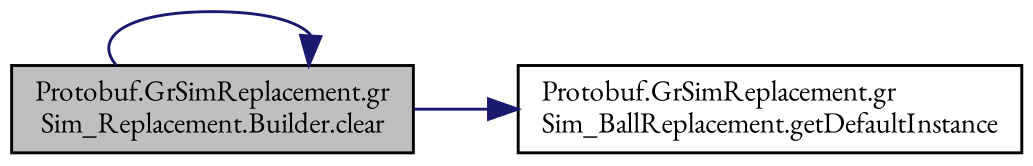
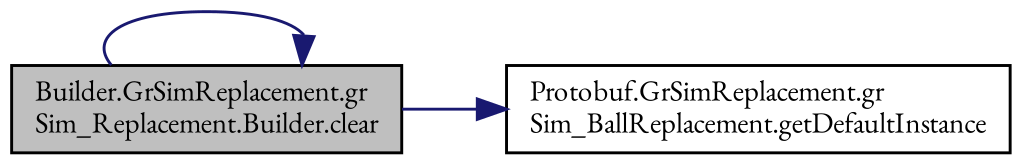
node "Protobuf.GrSimReplacement.gr Sim_Replacement.Builder.clear": label "Protobuf.GrSimReplacement.gr Sim_Replacement.Builder.clear" -> "Builder.GrSimReplacement.gr Sim_Replacement.Builder.clear"
